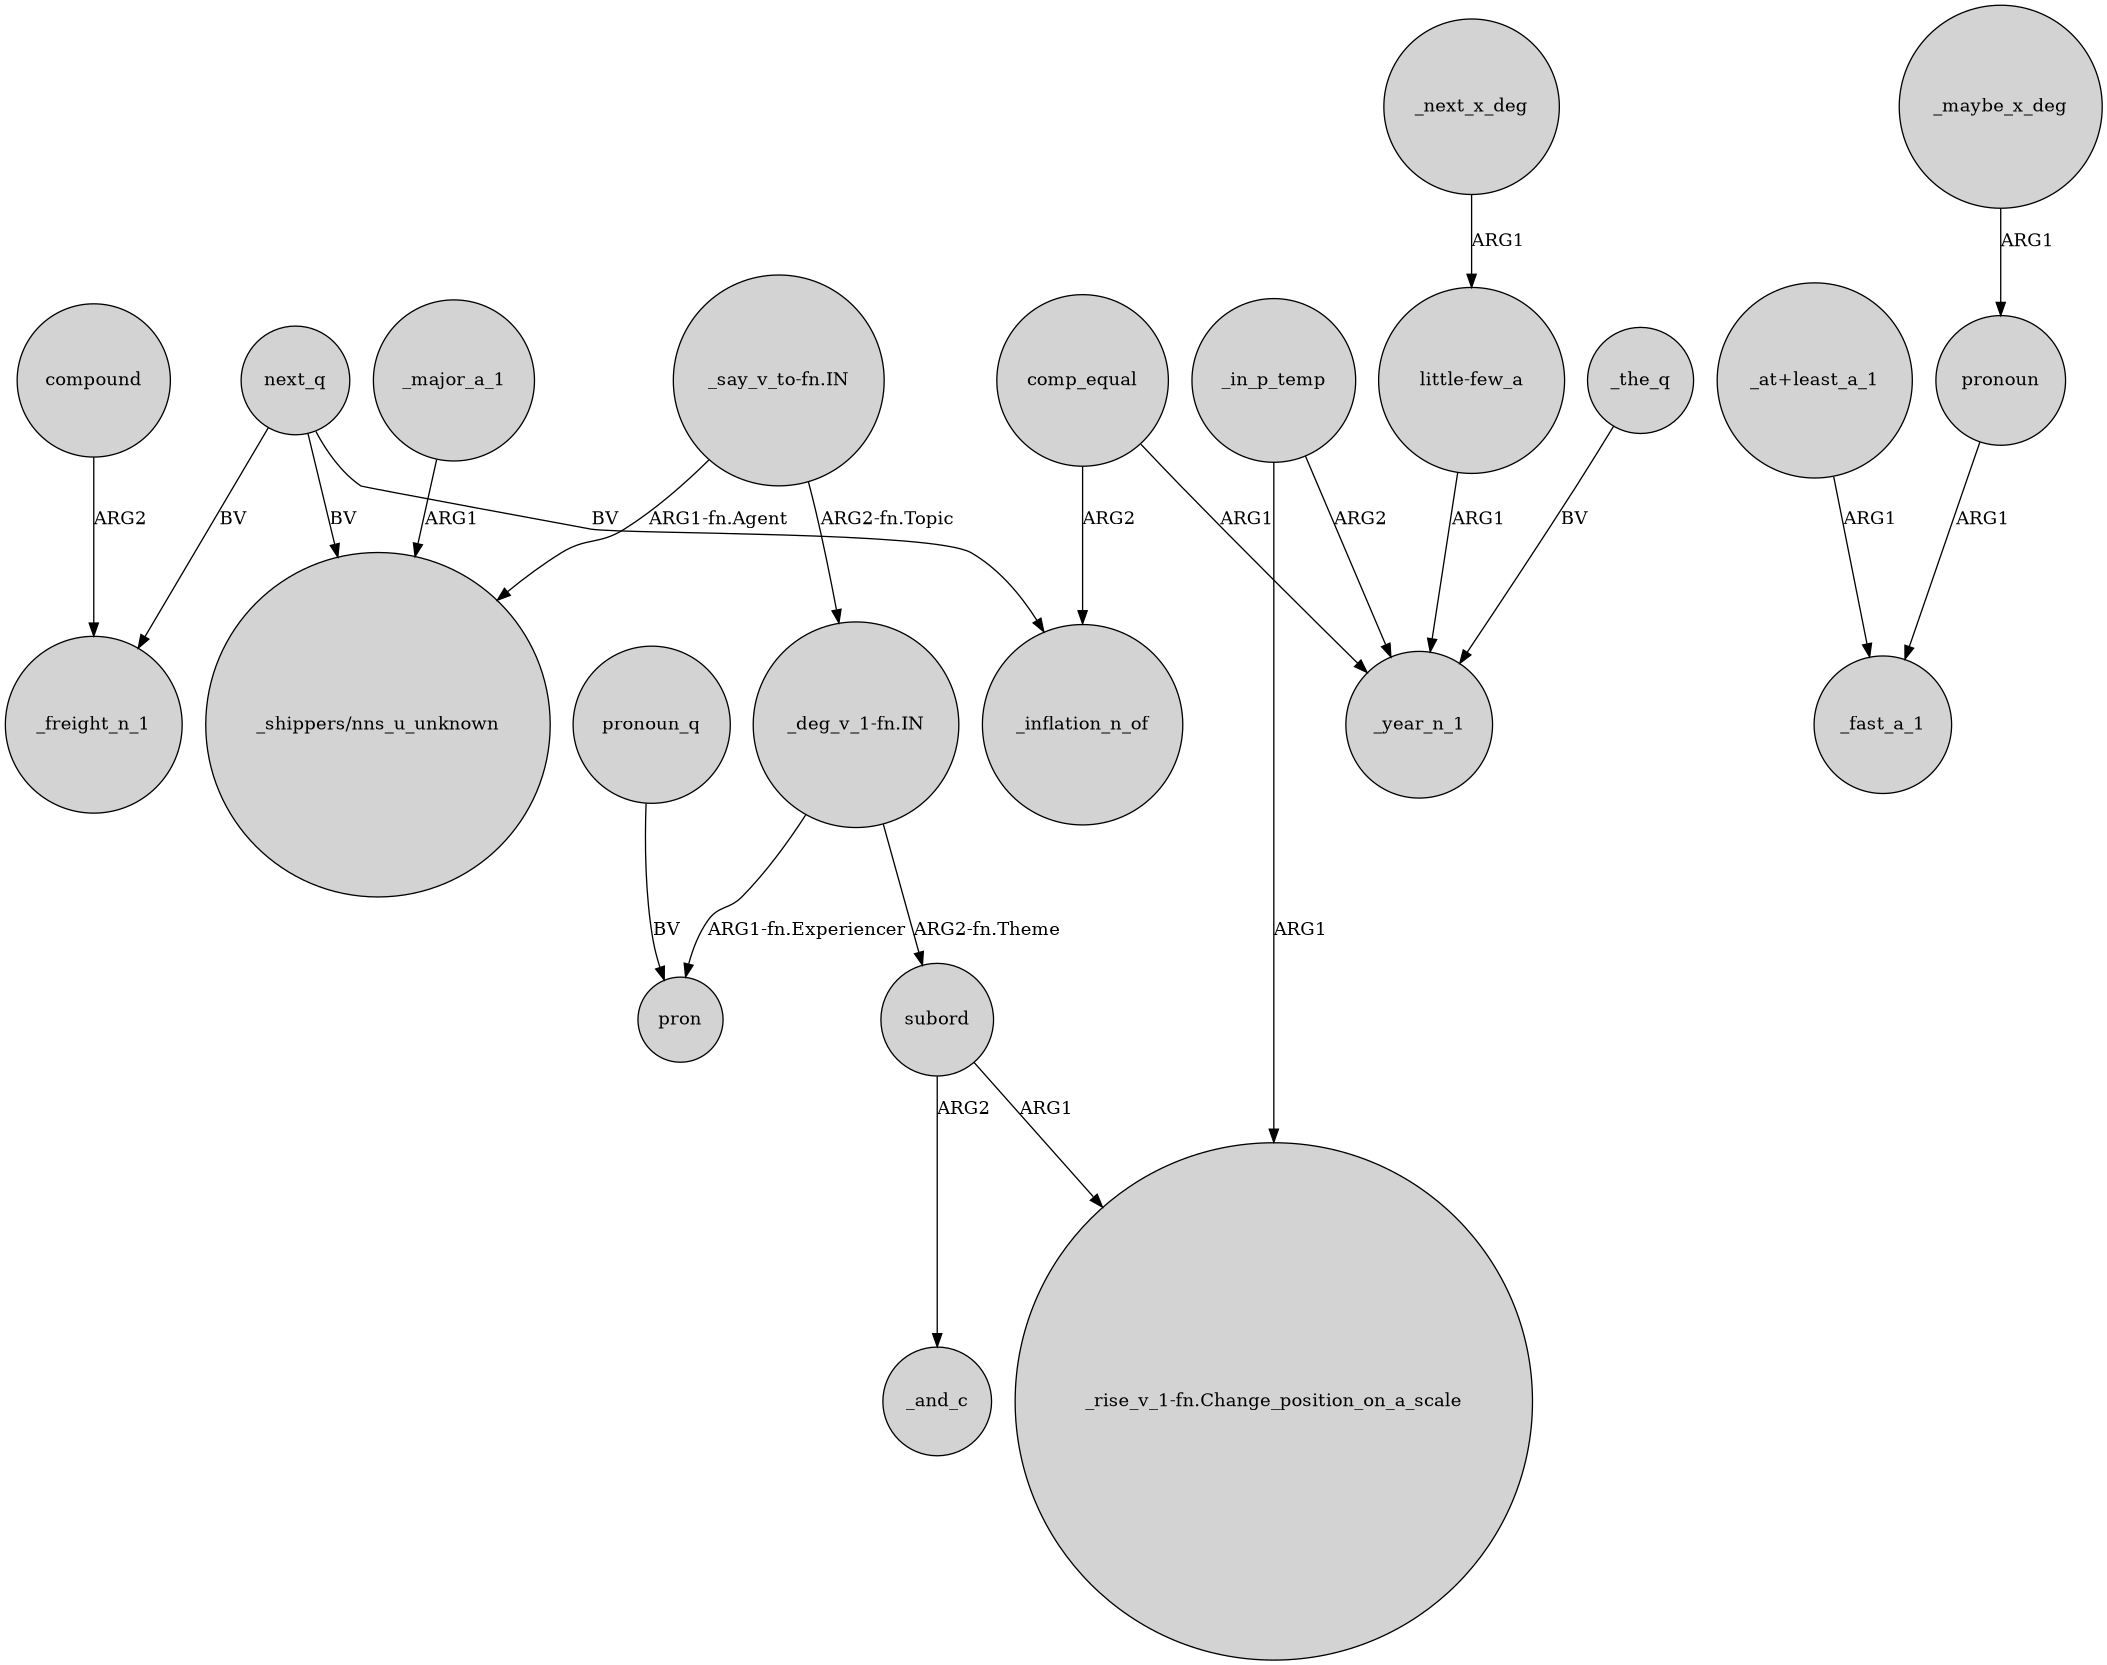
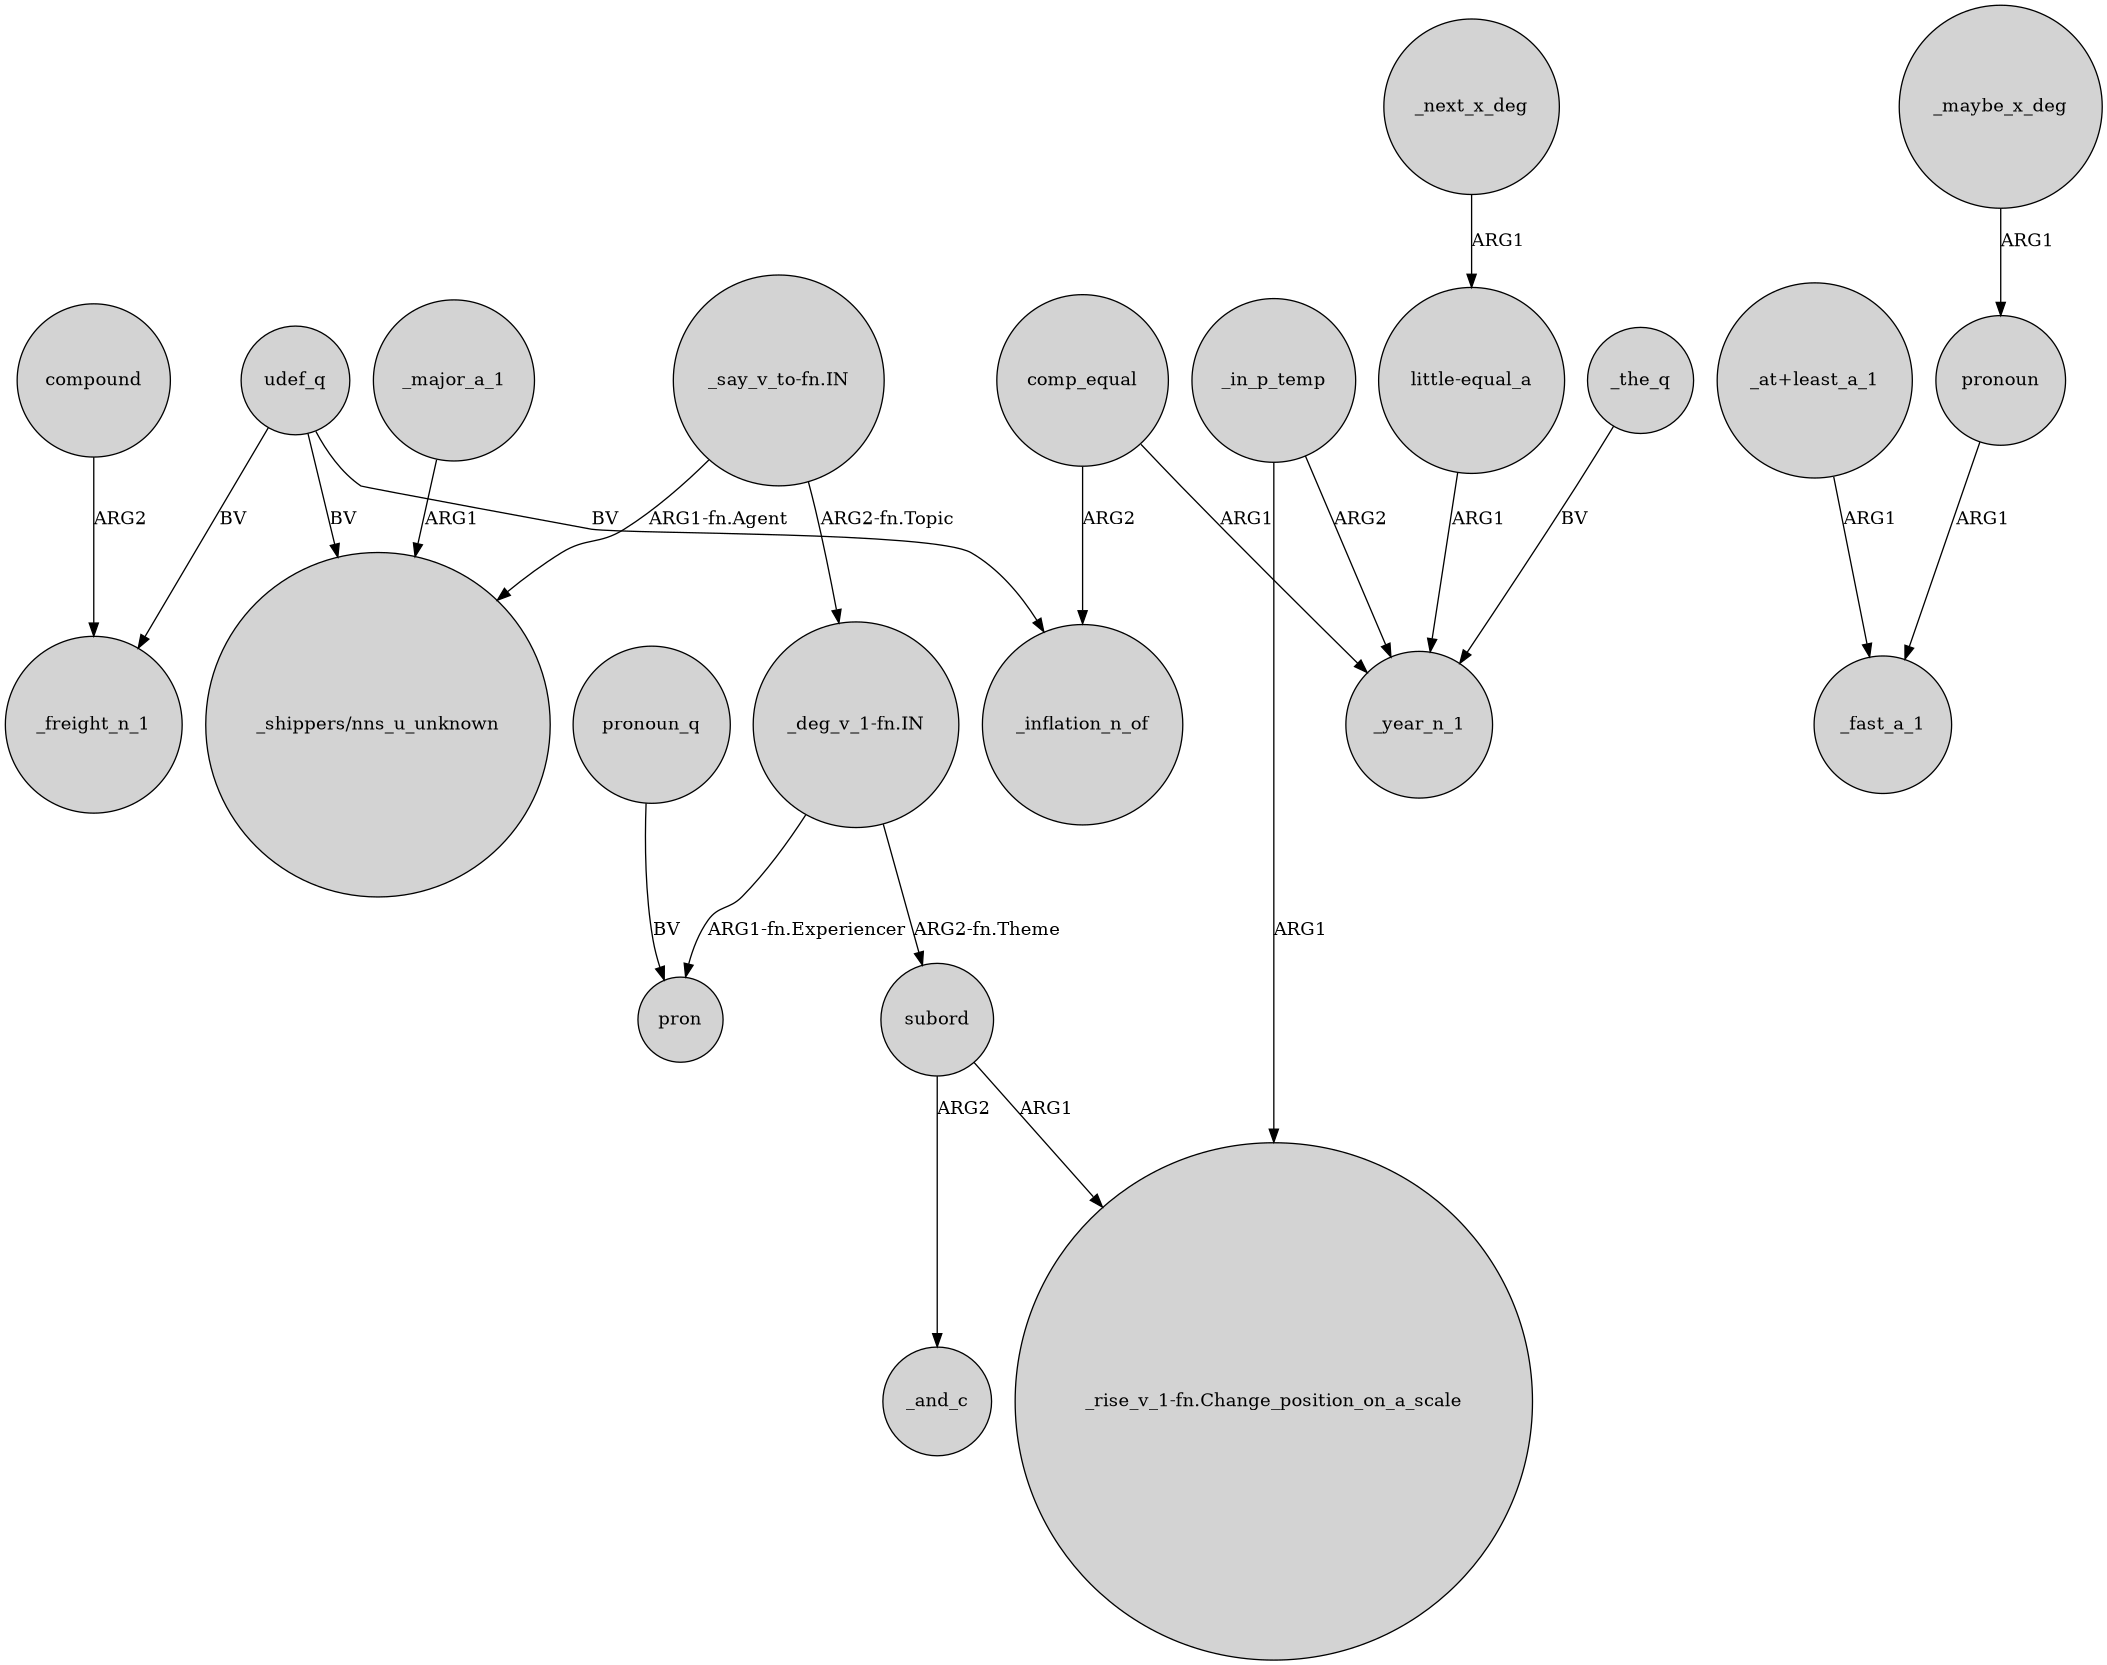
node "next_q": label "next_q" -> "udef_q"
node "little-few_a": label "little-few_a" -> "little-equal_a"
